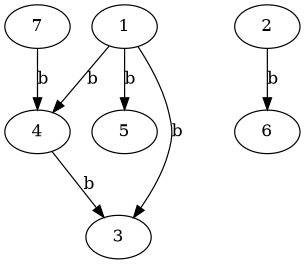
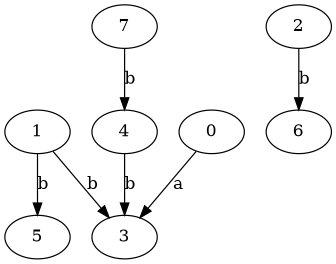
edge "1" -> "4": removed, label "b"
node "0": added
